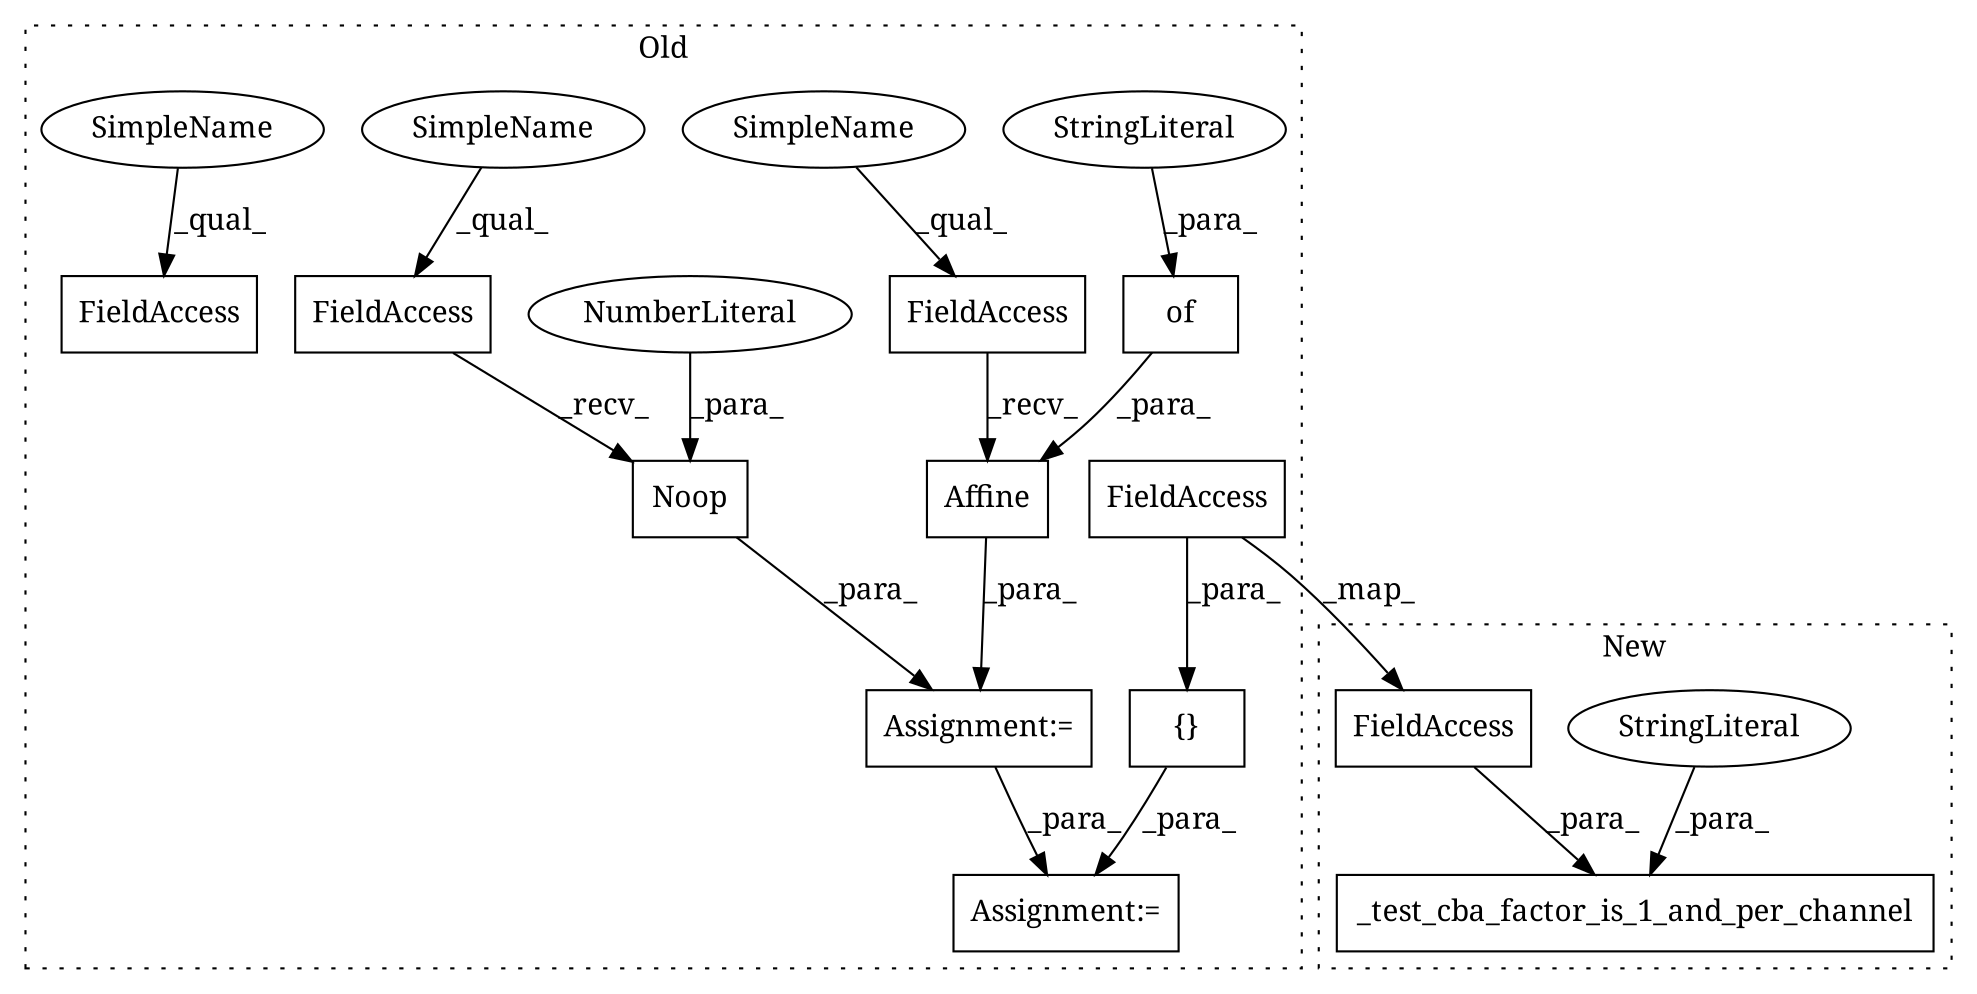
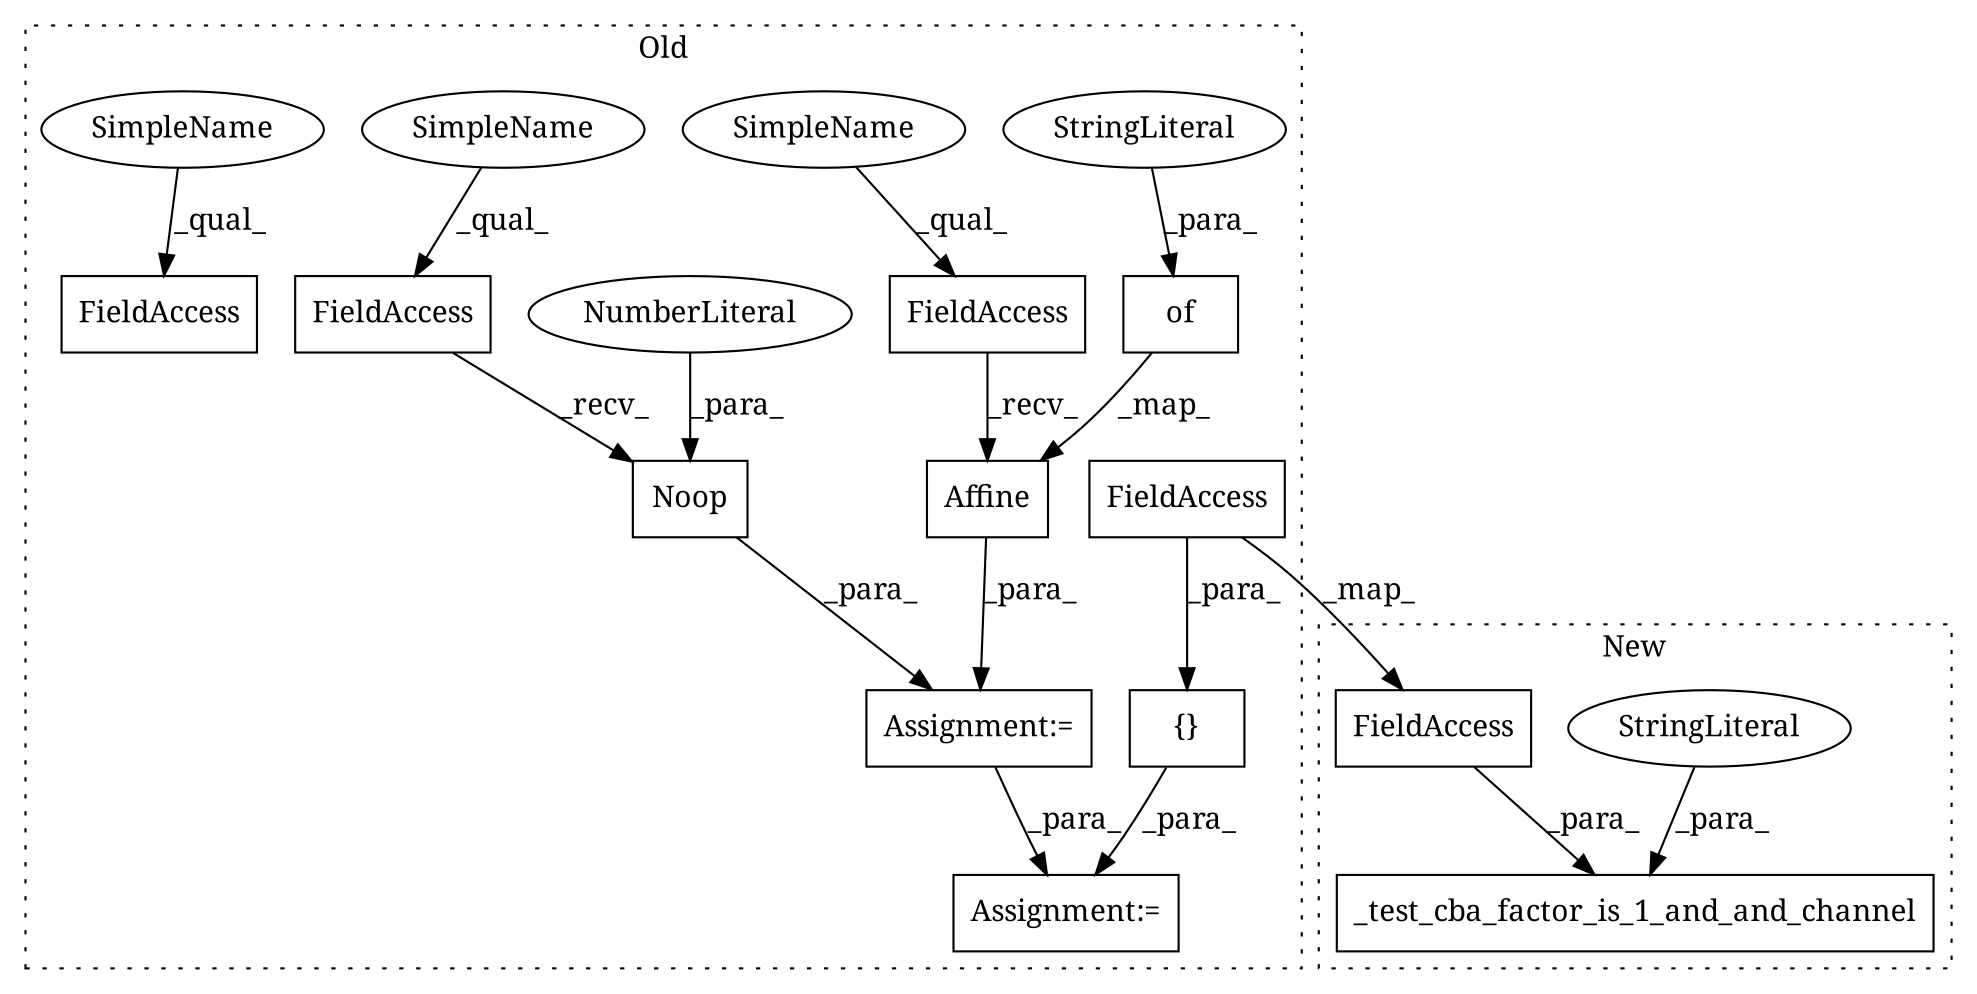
edge "of" -> "Affine": label "_para_" -> "_map_"
node "_test_cba_factor_is_1_and_per_channel": label "_test_cba_factor_is_1_and_per_channel" -> "_test_cba_factor_is_1_and_and_channel"
